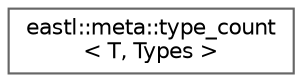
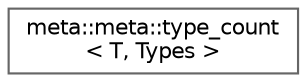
node "eastl::meta::type_count < T, Types >": label "eastl::meta::type_count < T, Types >" -> "meta::meta::type_count < T, Types >"
